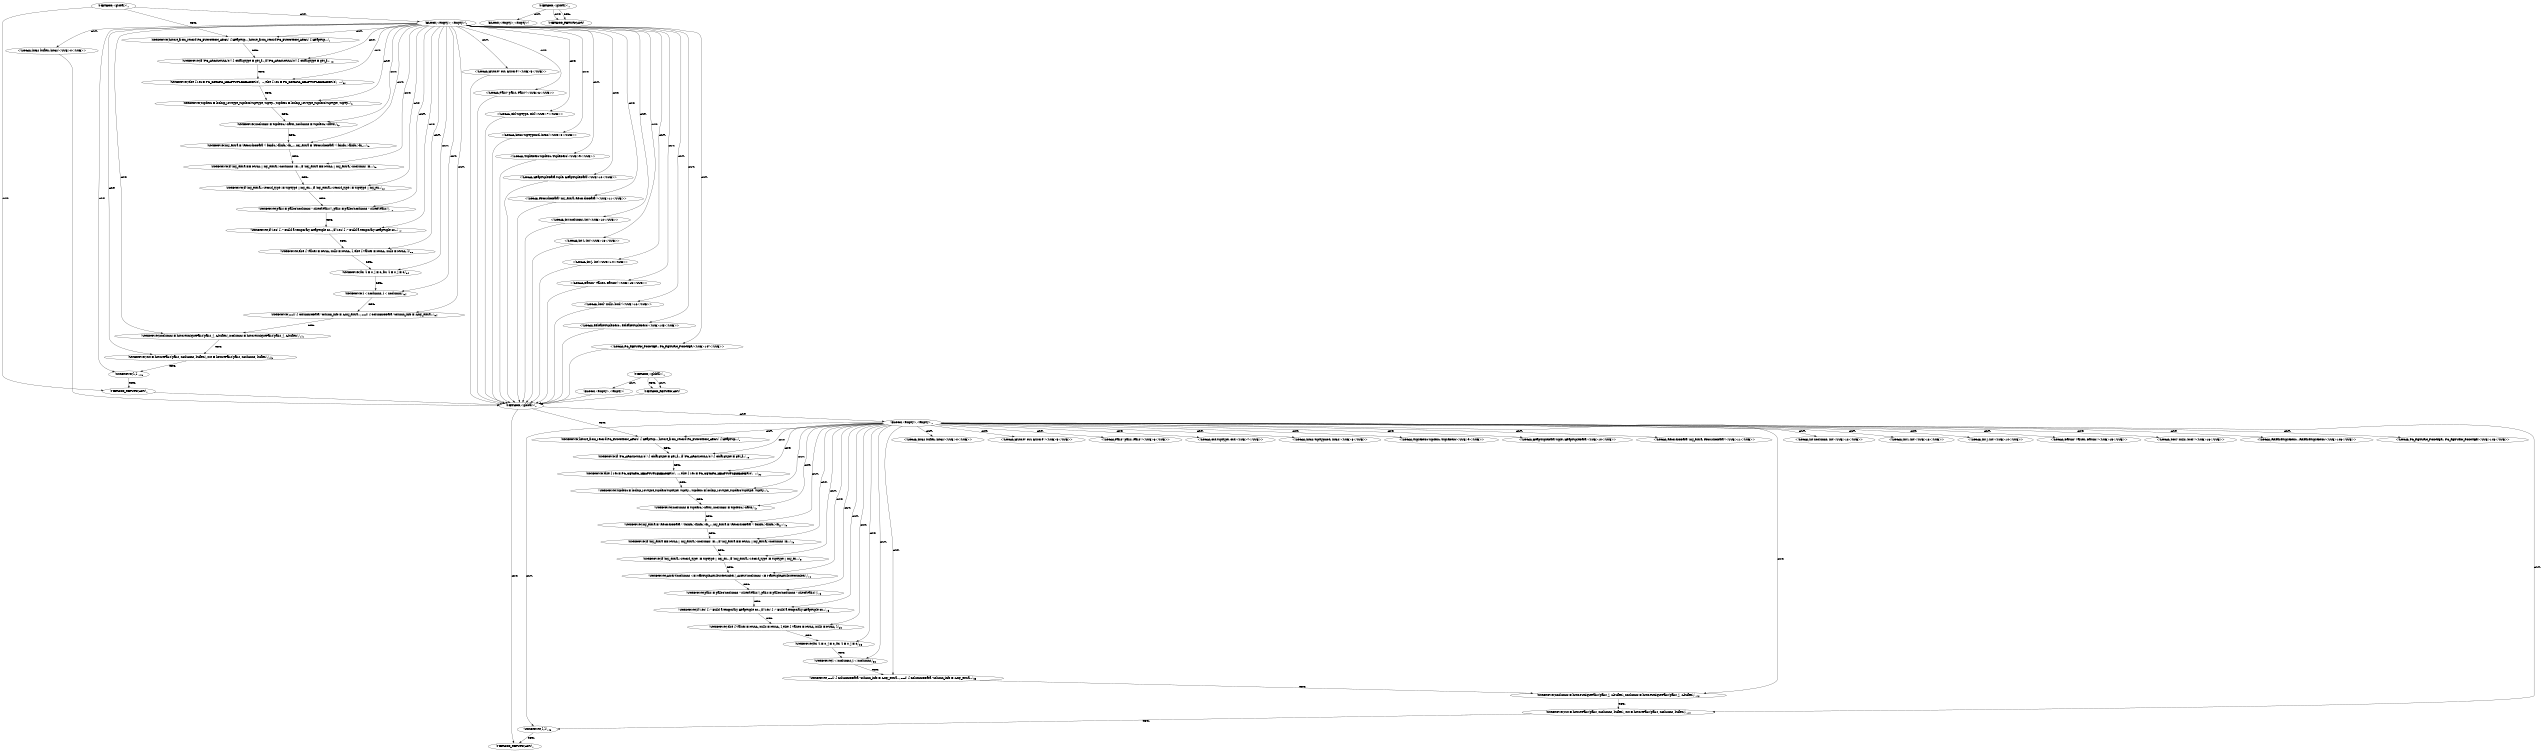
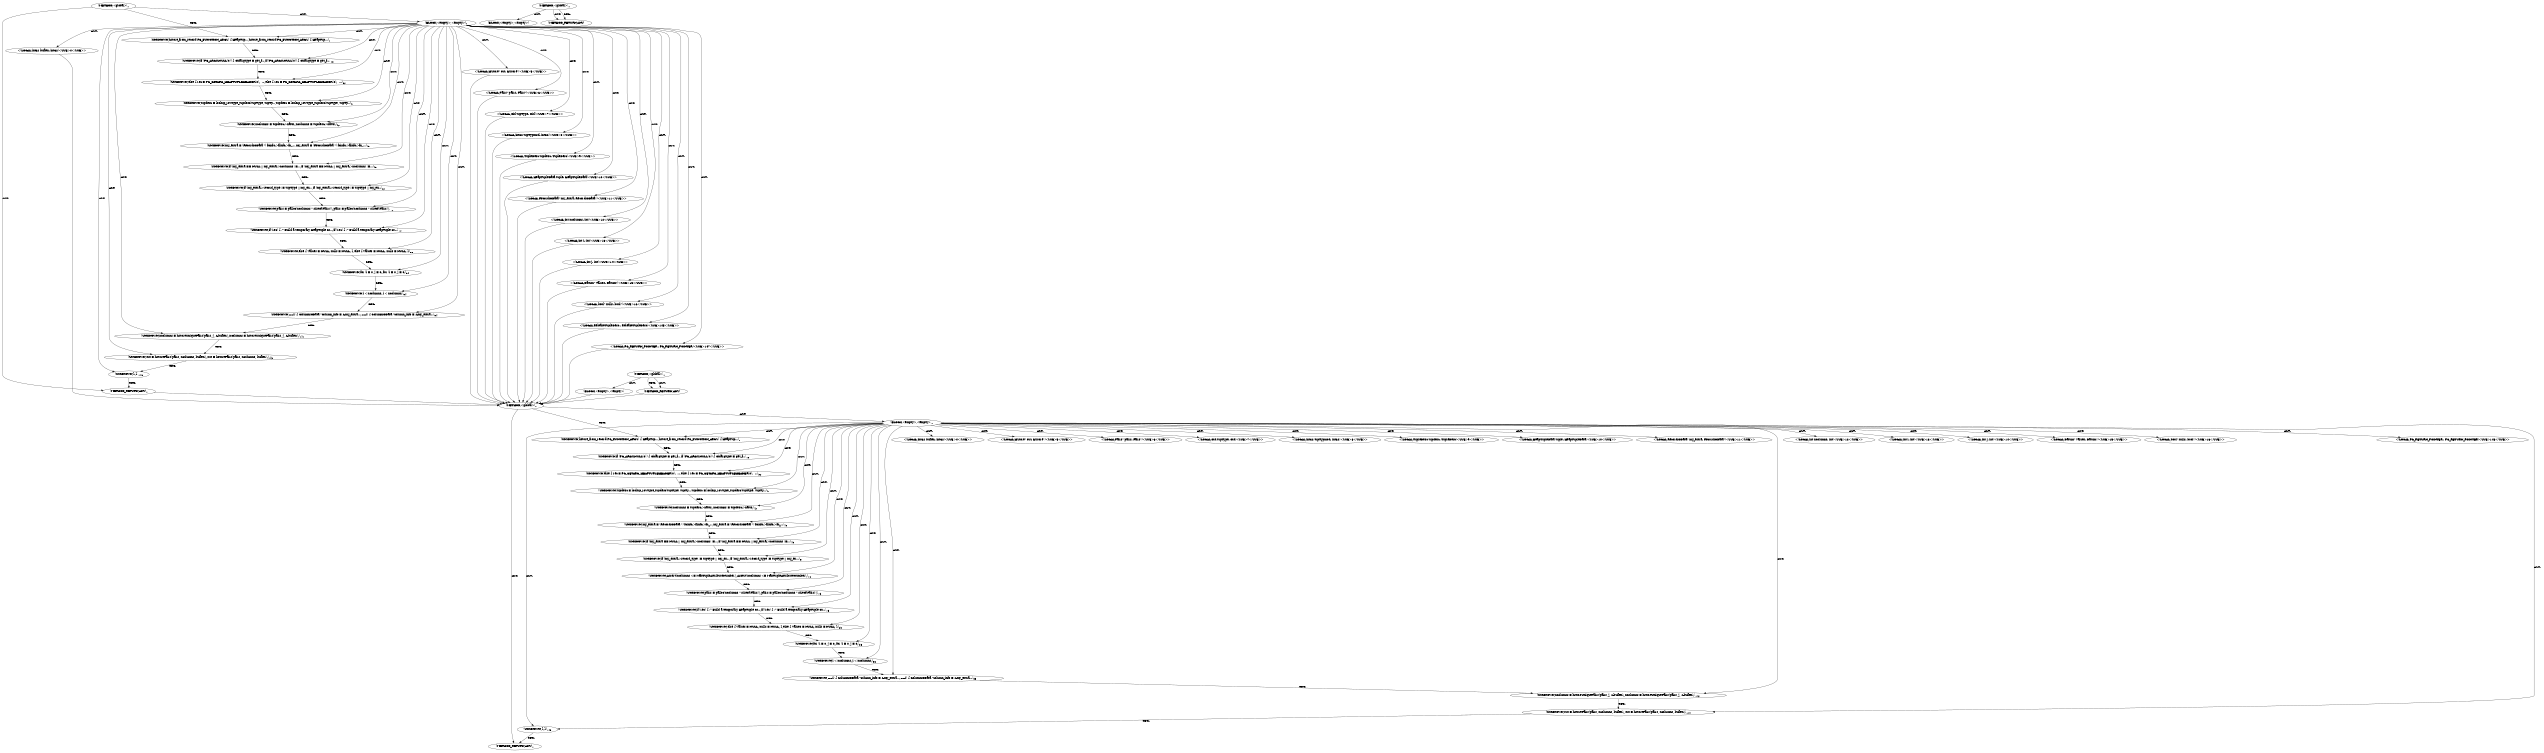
node "<(LOCAL,ReleaseTupleDesc : ReleaseTupleDesc)<SUB>146</SUB>>": removed
